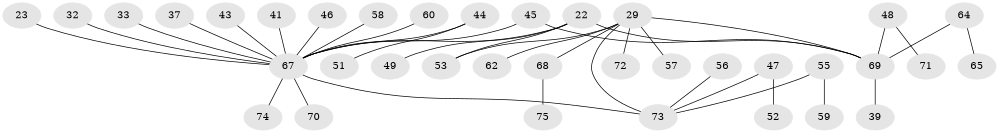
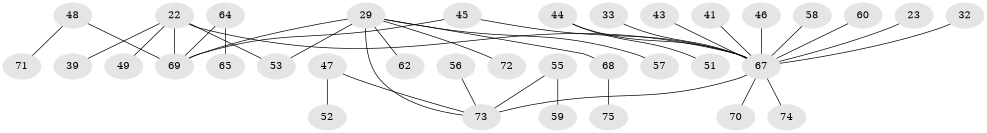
node "37": removed
edge "69" -- "39": now "22" -- "39"
